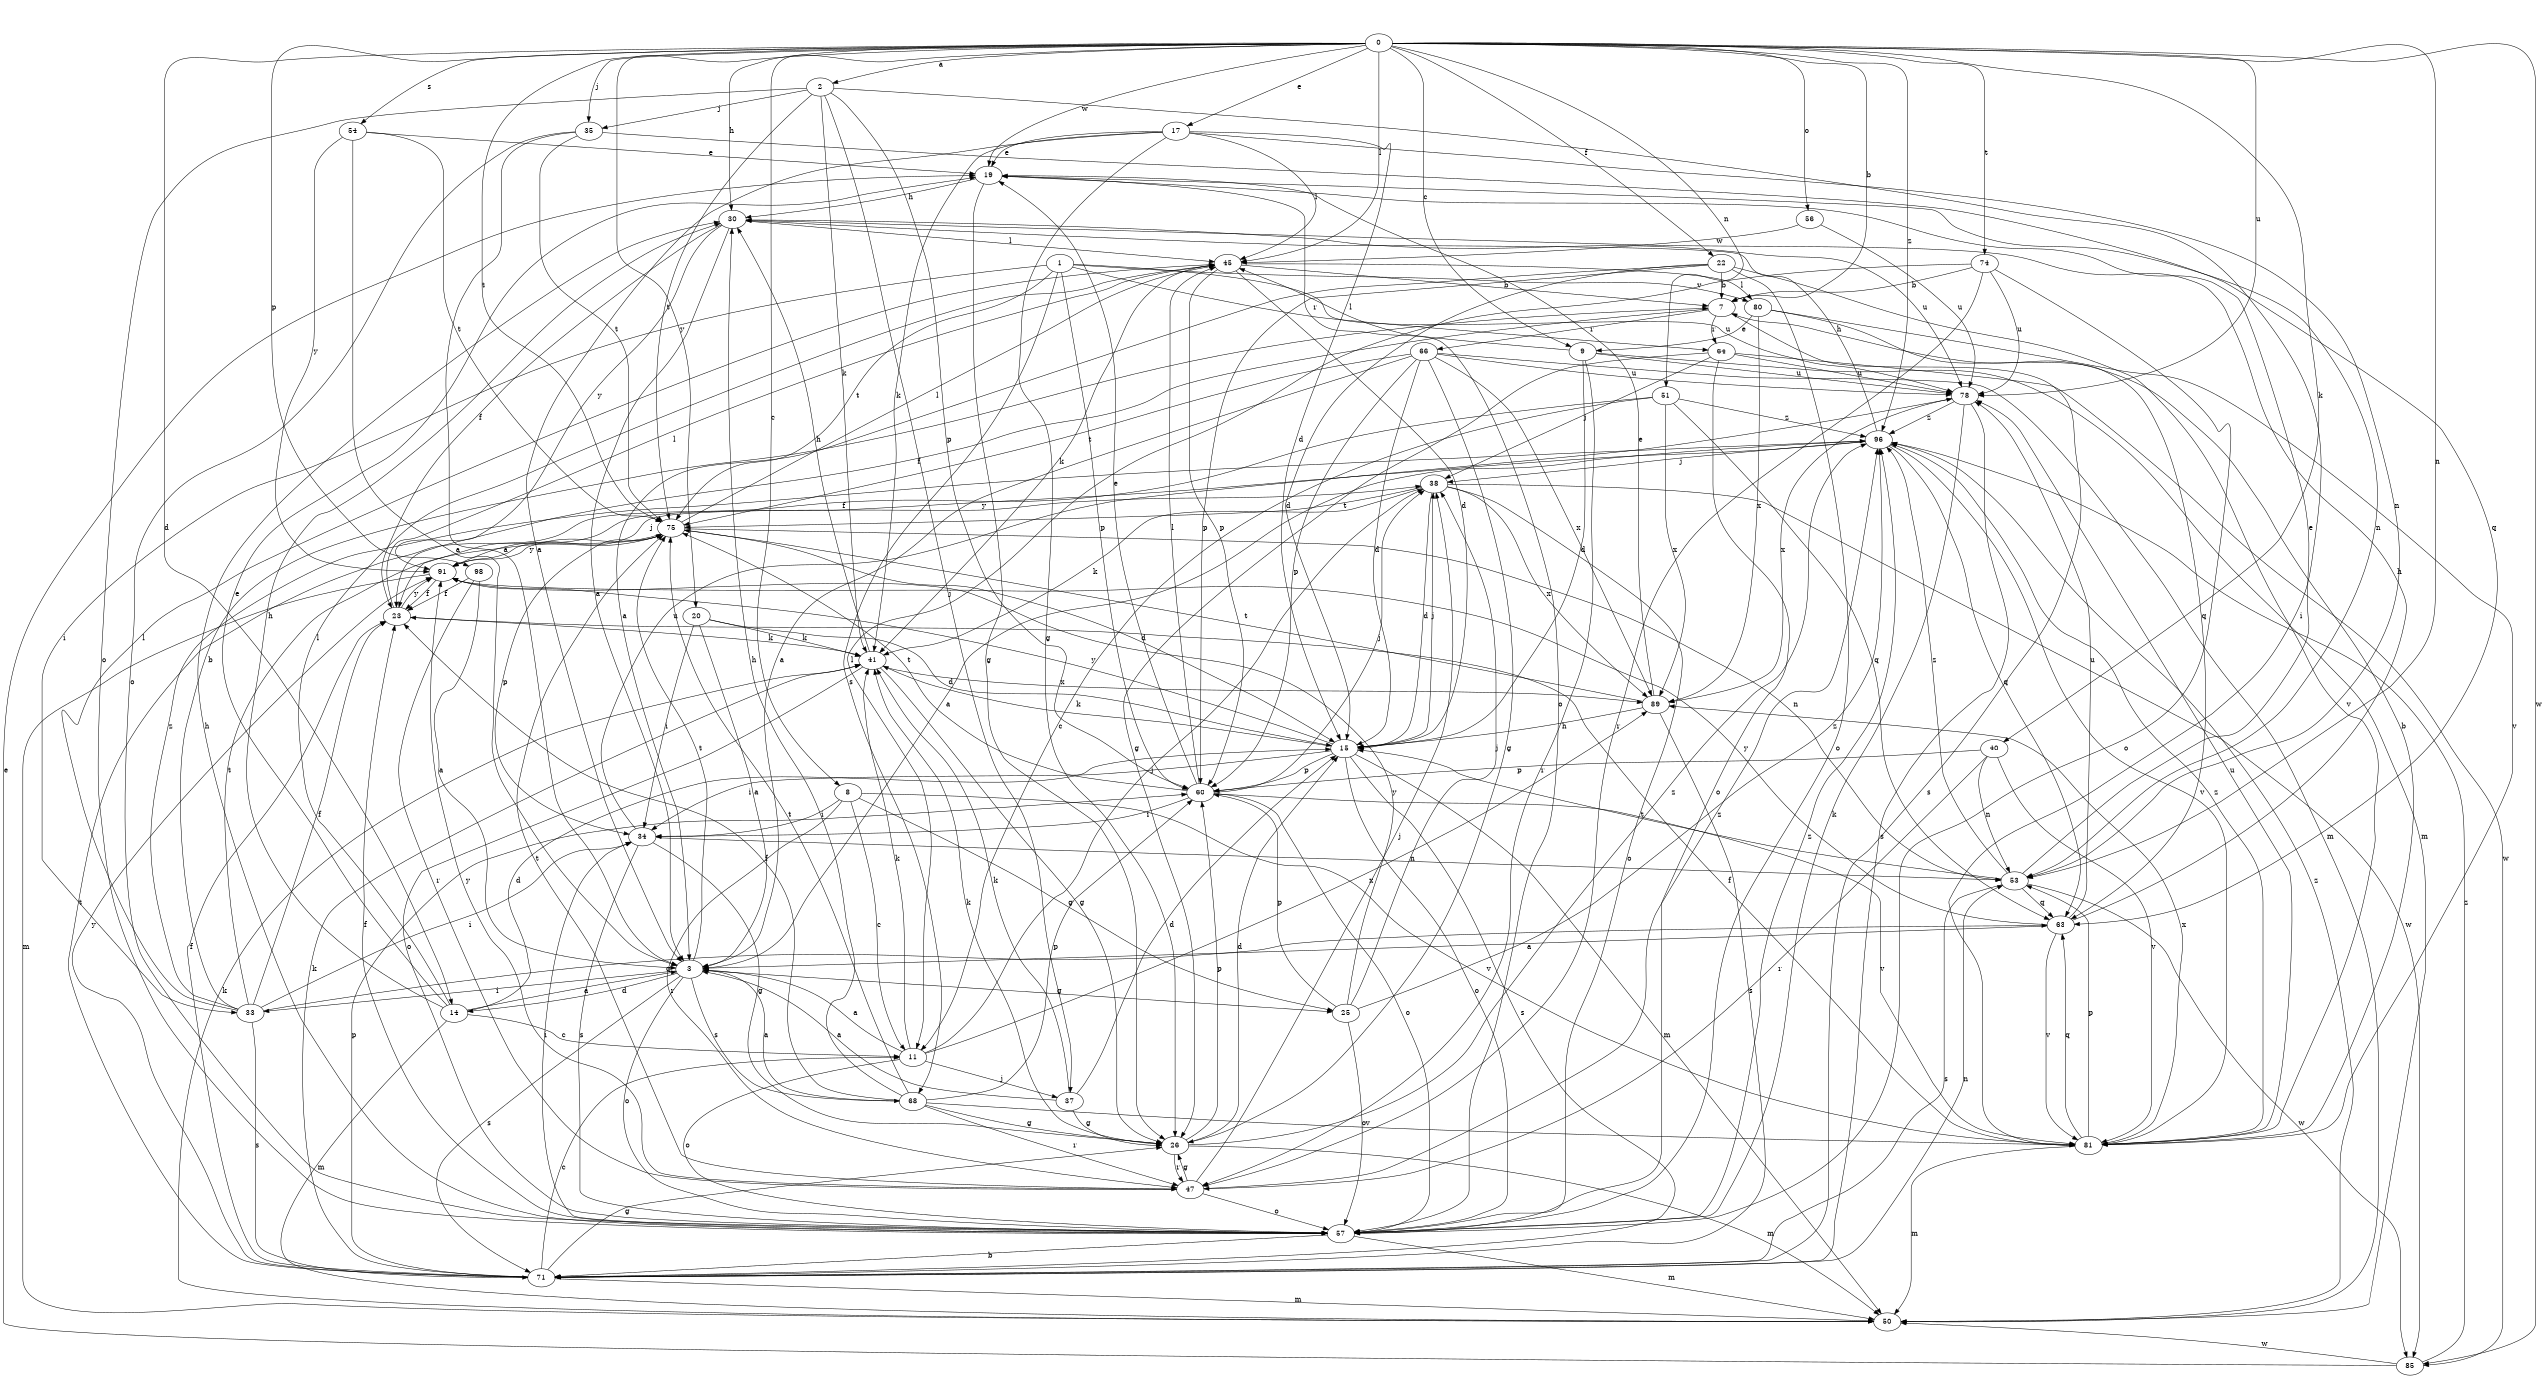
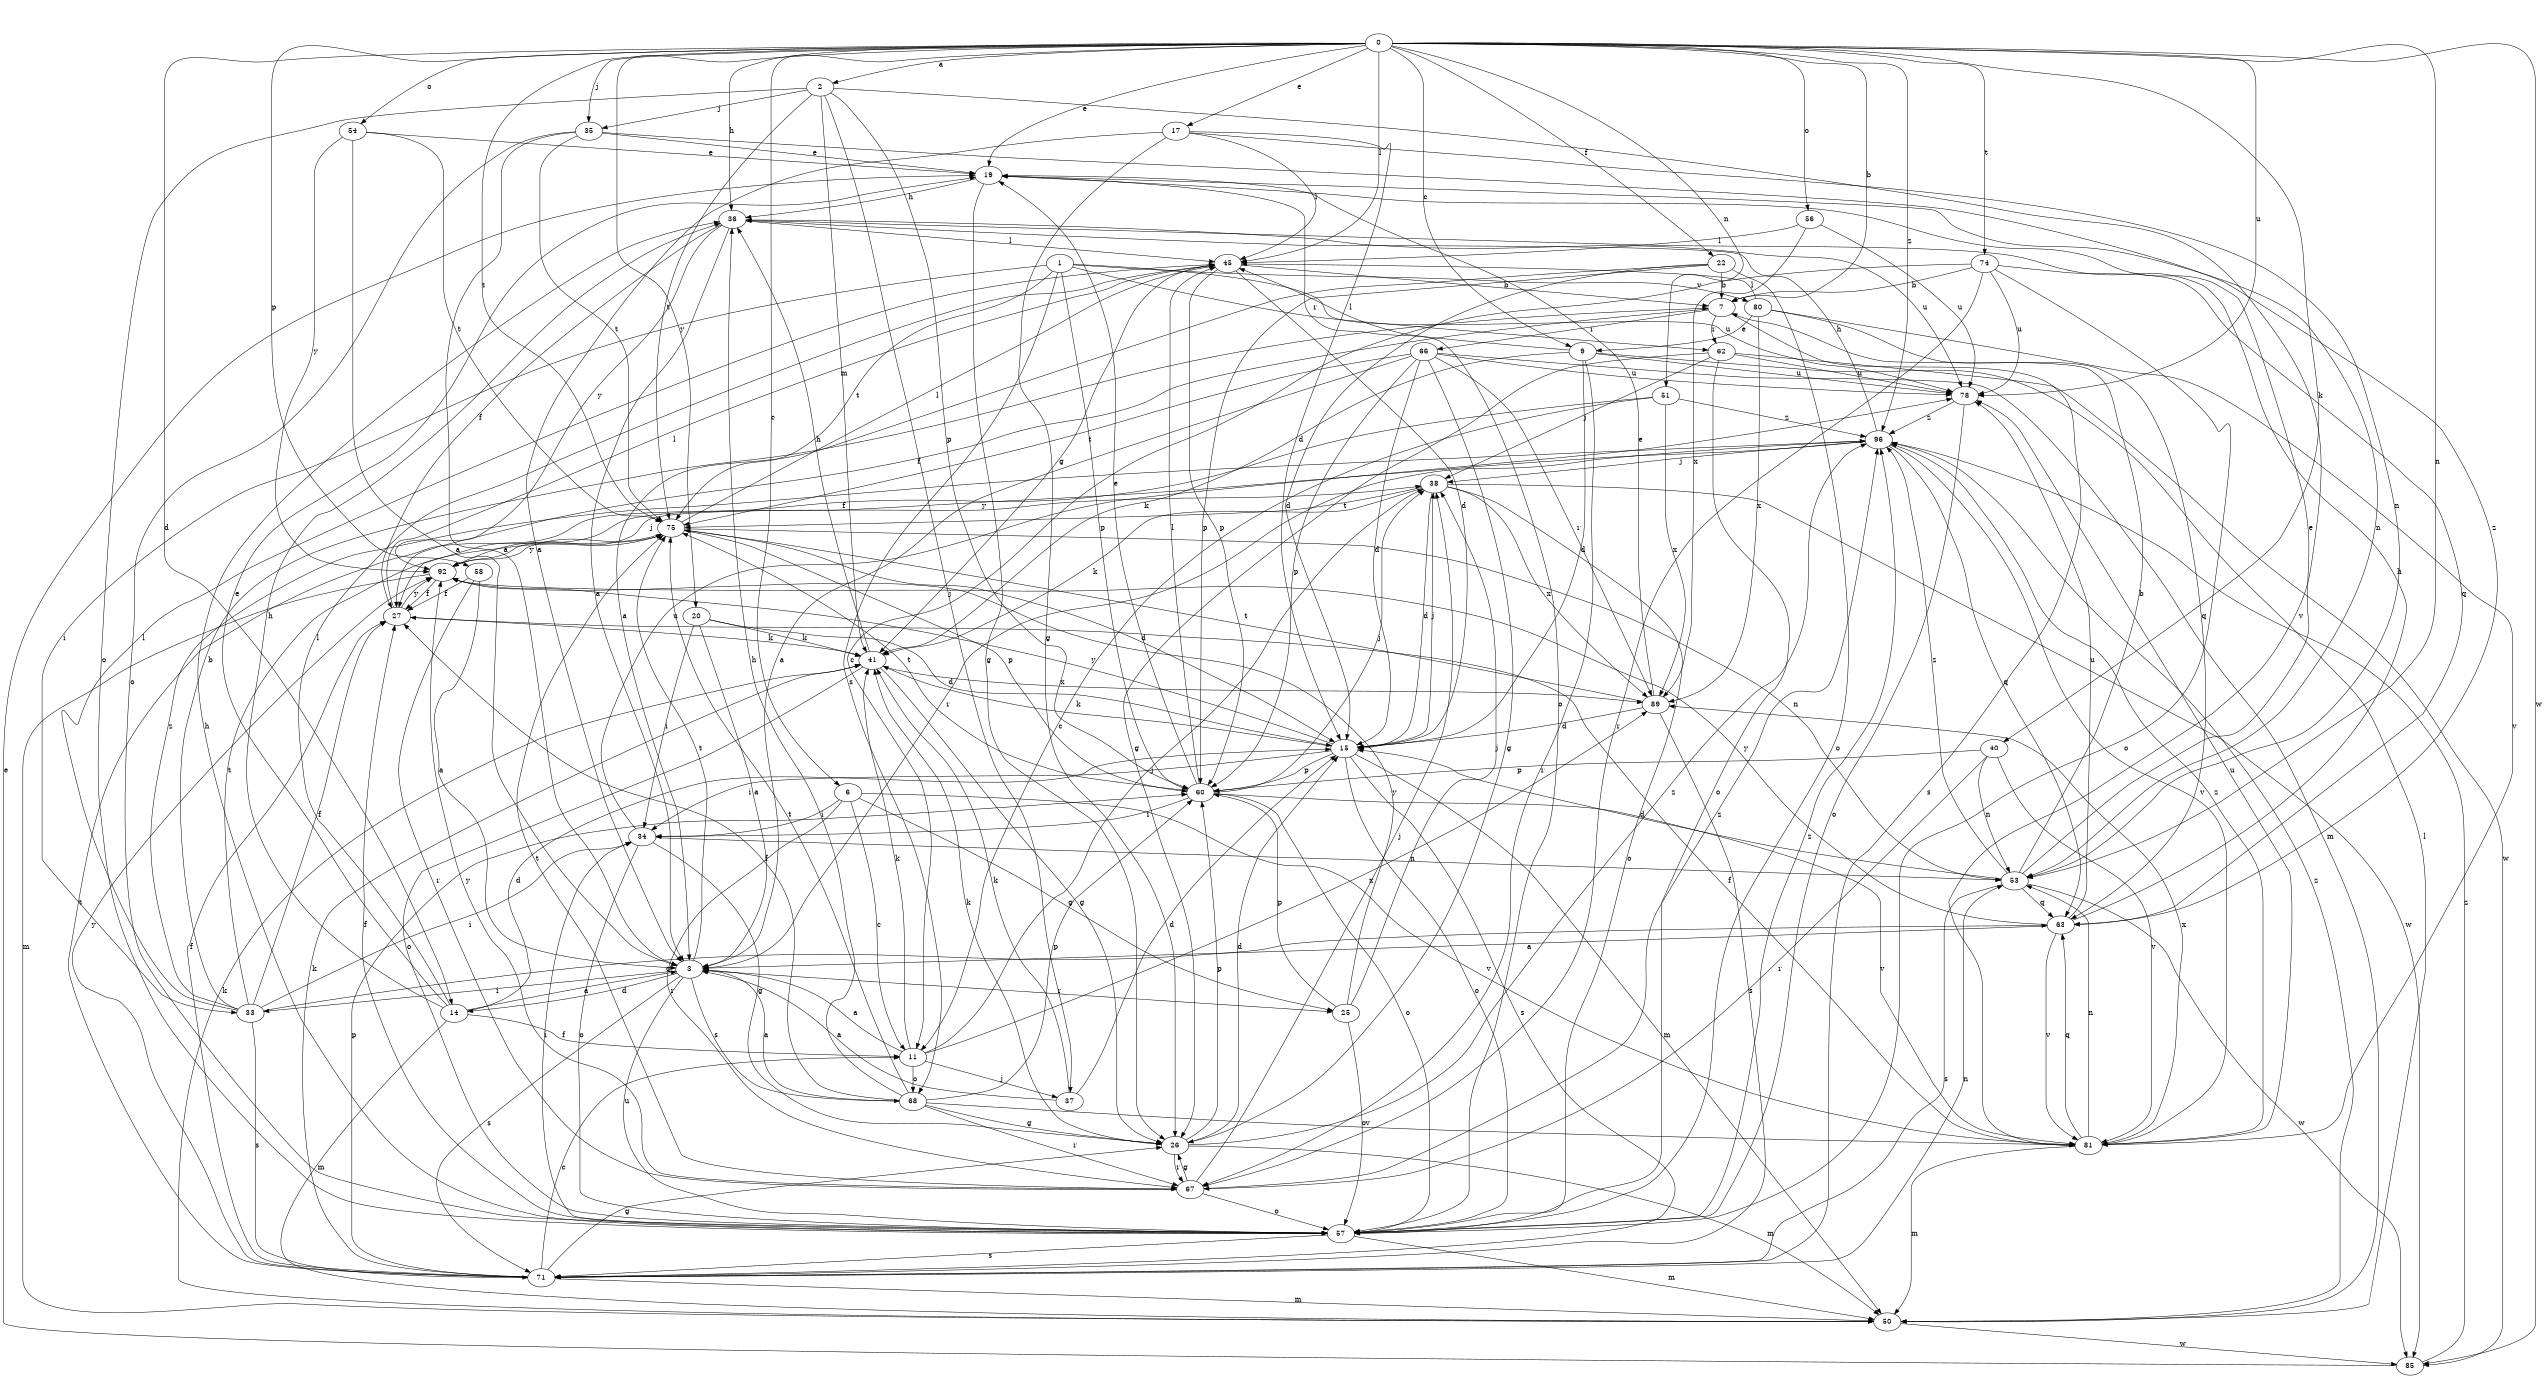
edge "0" -> "54": label "s" -> "o"
edge "0" -> "19": label "w" -> "e"
edge "17" -> "19": now "35" -> "19"
node "30": label "30" -> "36"
edge "56" -> "45": label "w" -> "l"
edge "45" -> "80": reversed
edge "17" -> "41": now "9" -> "41"
node "64": label "64" -> "62"
edge "2" -> "41": label "k" -> "m"
edge "45" -> "41": label "k" -> "g"
edge "66" -> "89": label "x" -> "r"
edge "35" -> "63": label "q" -> "z"
edge "78" -> "89": now "56" -> "89"
node "91": label "91" -> "92"
node "98": label "98" -> "58"
edge "22" -> "81": removed, label "v"
node "23": label "23" -> "27"
edge "2" -> "81": label "i" -> "v"
edge "81" -> "7": now "53" -> "7"
edge "51" -> "63": now "74" -> "63"
edge "74" -> "11": label "l" -> "c"
edge "75" -> "34": now "75" -> "60"
edge "96" -> "3": label "a" -> "r"
edge "89" -> "15": label "h" -> "d"
node "8": label "8" -> "6"
edge "53" -> "15": label "t" -> "d"
edge "78" -> "57": label "k" -> "o"
edge "25" -> "96": removed, label "z"
edge "9" -> "50": label "m" -> "l"
edge "3" -> "25": label "g" -> "r"
edge "81" -> "53": label "p" -> "n"
edge "14" -> "11": label "c" -> "f"
edge "34" -> "57": label "s" -> "o"
edge "3" -> "57": label "o" -> "u"
edge "37" -> "26": removed, label "g"
node "47": label "47" -> "67"
edge "11" -> "57": now "11" -> "68"
edge "78" -> "71": removed, label "s"
edge "57" -> "71": label "b" -> "s"
edge "85" -> "50": reversed
